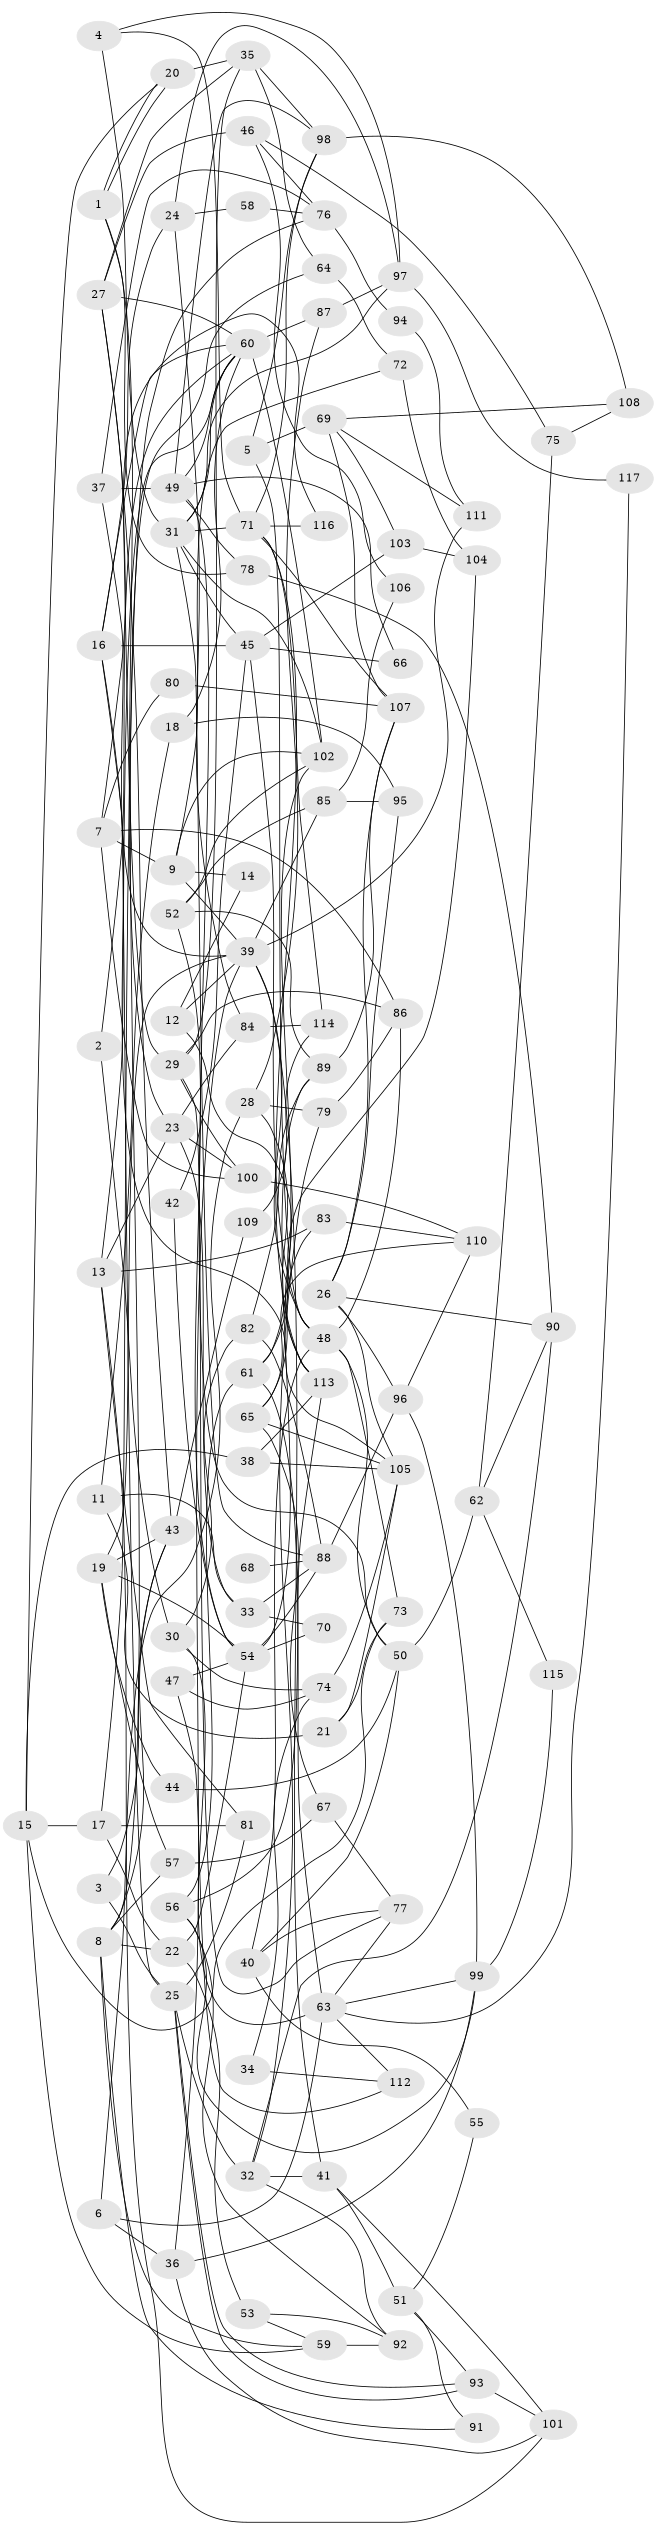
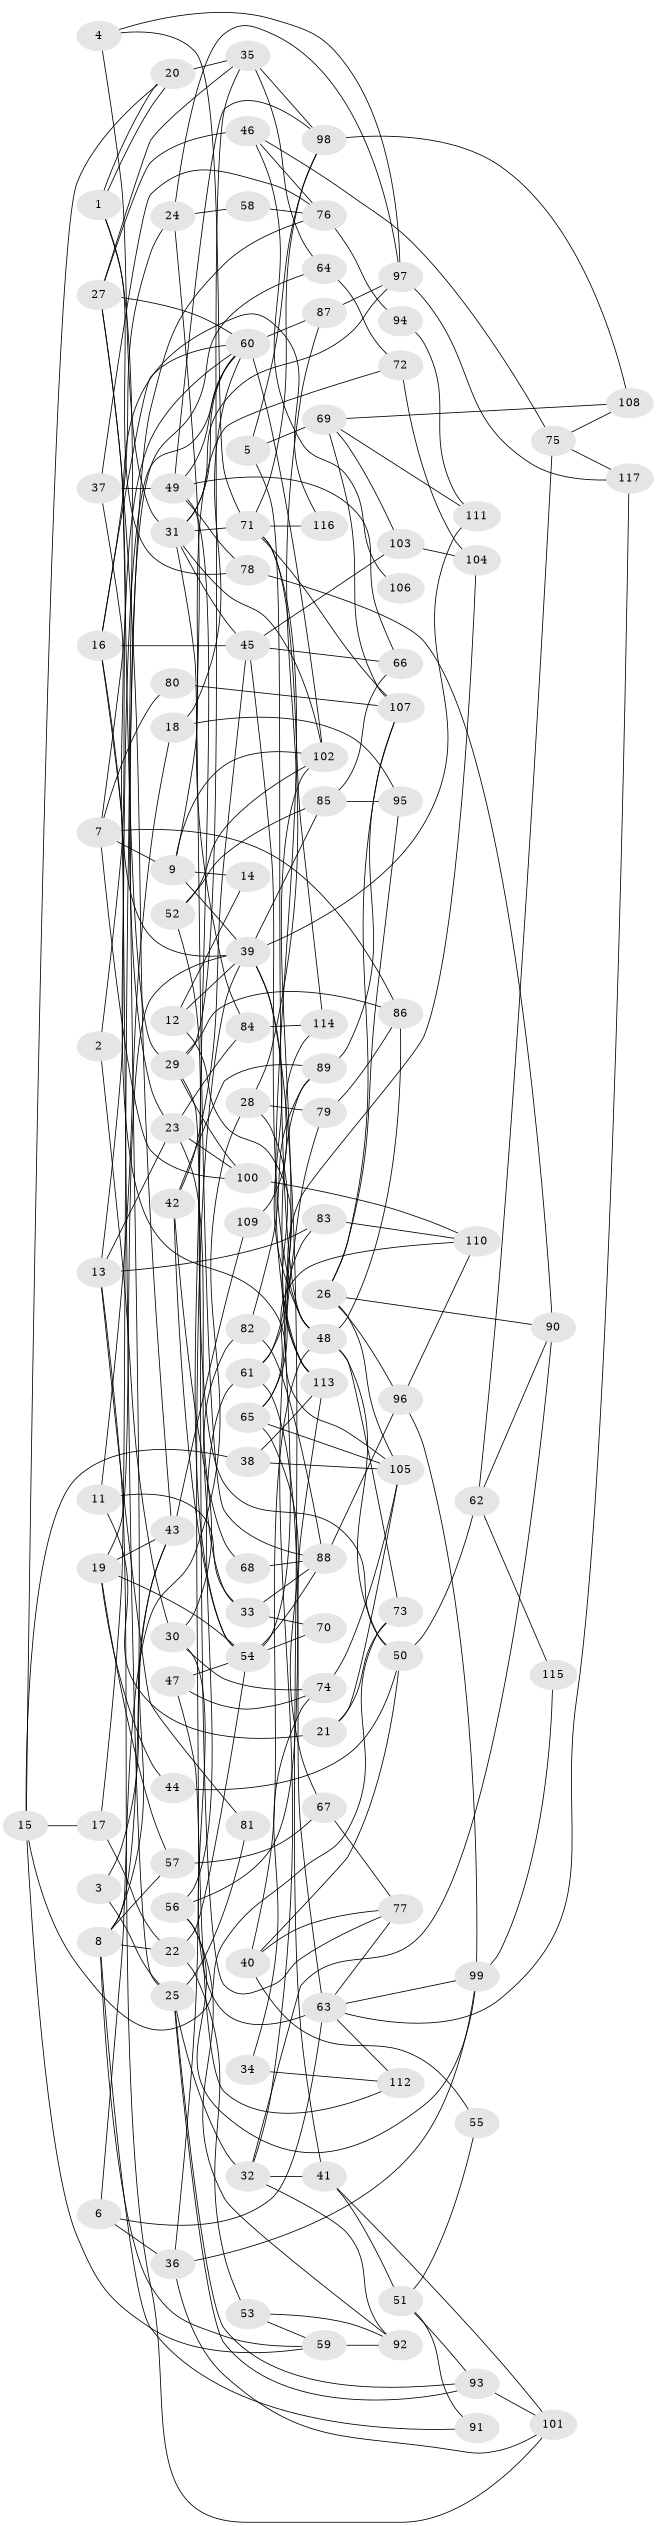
edge "75" -- "117": added
edge "106" -- "85": now "66" -- "85"
edge "52" -- "89": now "42" -- "89"
edge "42" -- "68": added
edge "17" -- "81": removed
